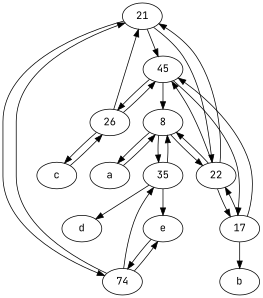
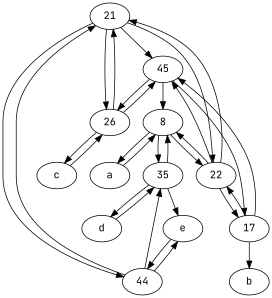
edge "21" -> "26": added
edge "d" -> "35": added
node "74": label "74" -> "44"
